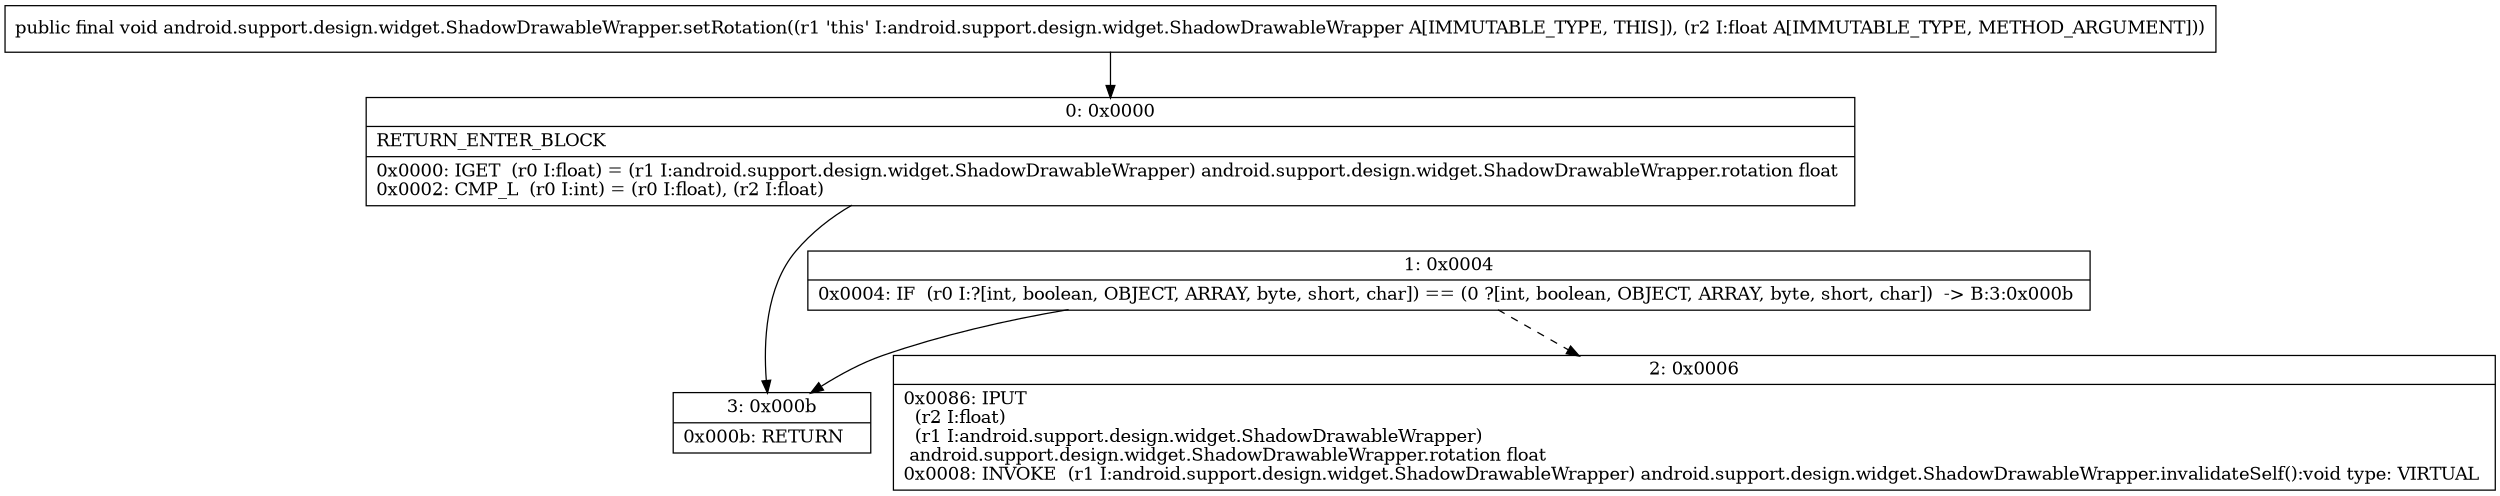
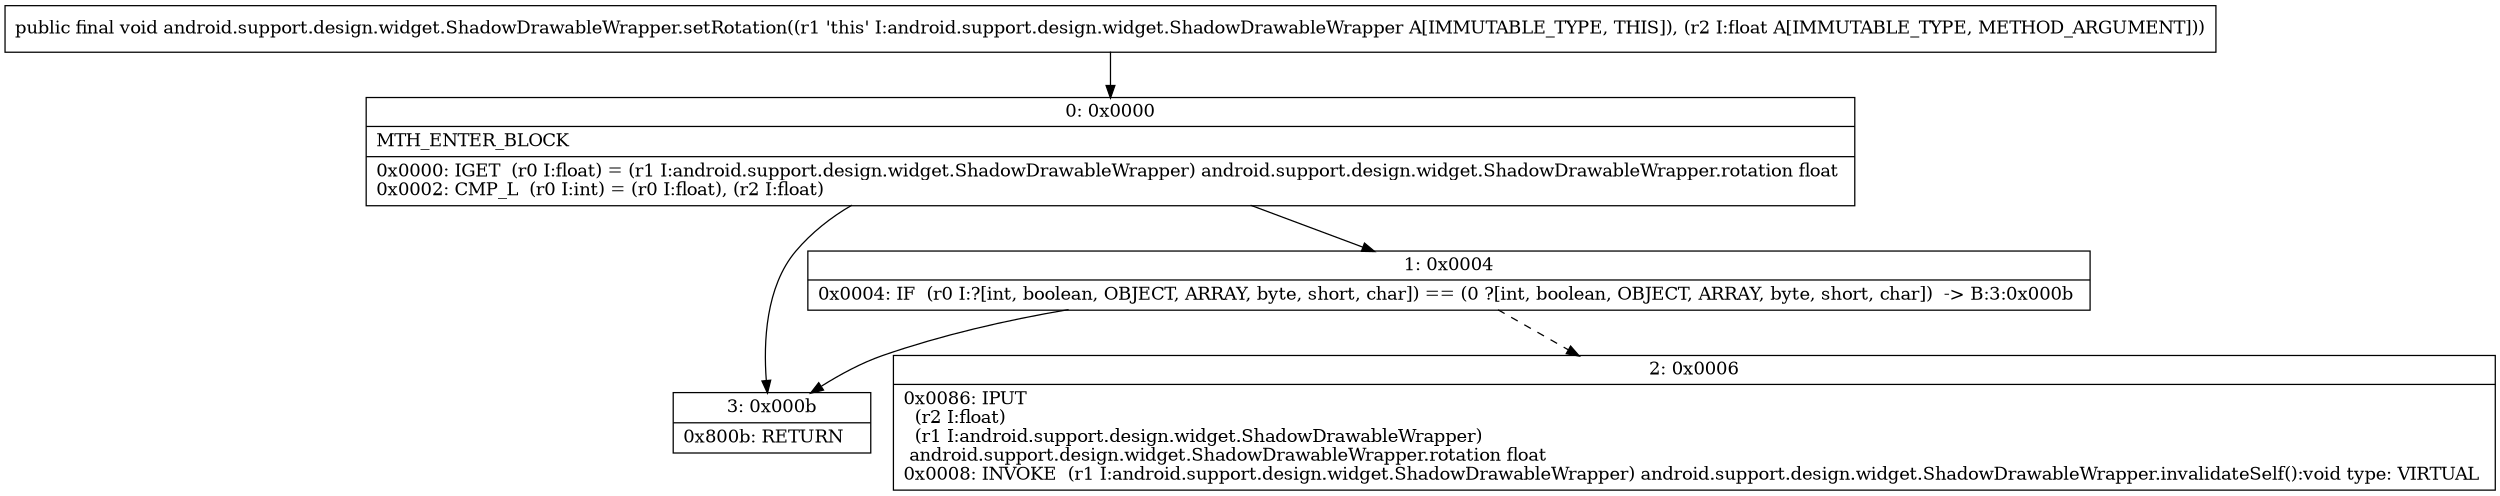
node "0: 0x0000": text "RETURN_ENTER_BLOCK" -> "MTH_ENTER_BLOCK"
edge "0: 0x0000" -> "1: 0x0004": added
node "3: 0x000b": text "0x000b: RETURN" -> "0x800b: RETURN"
